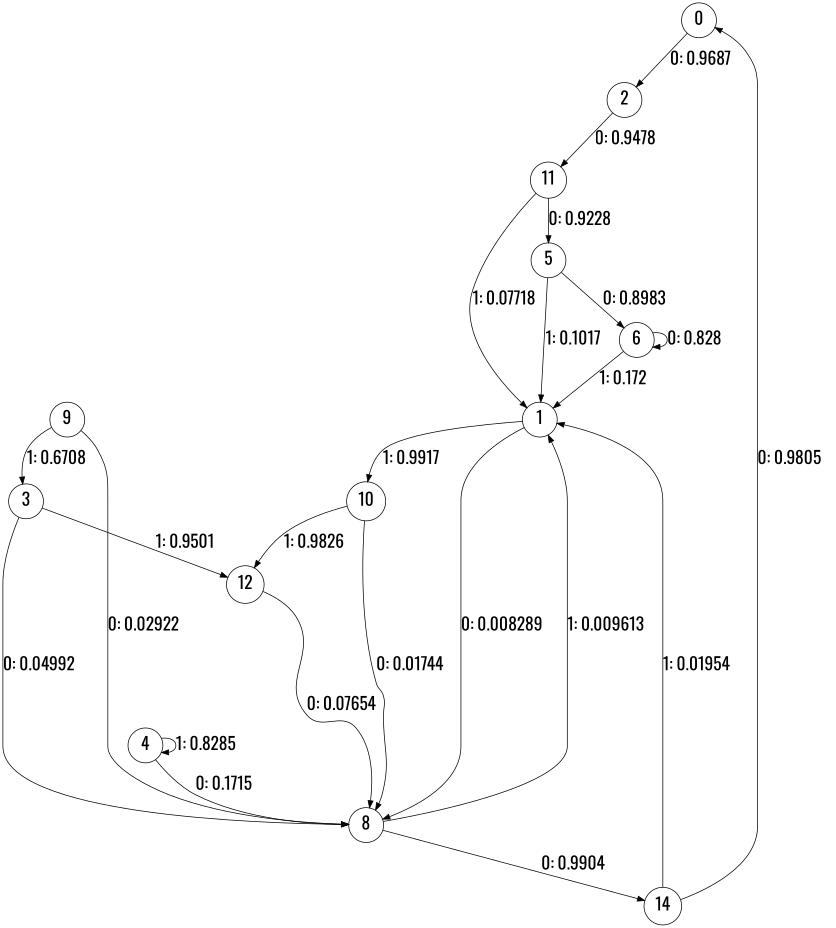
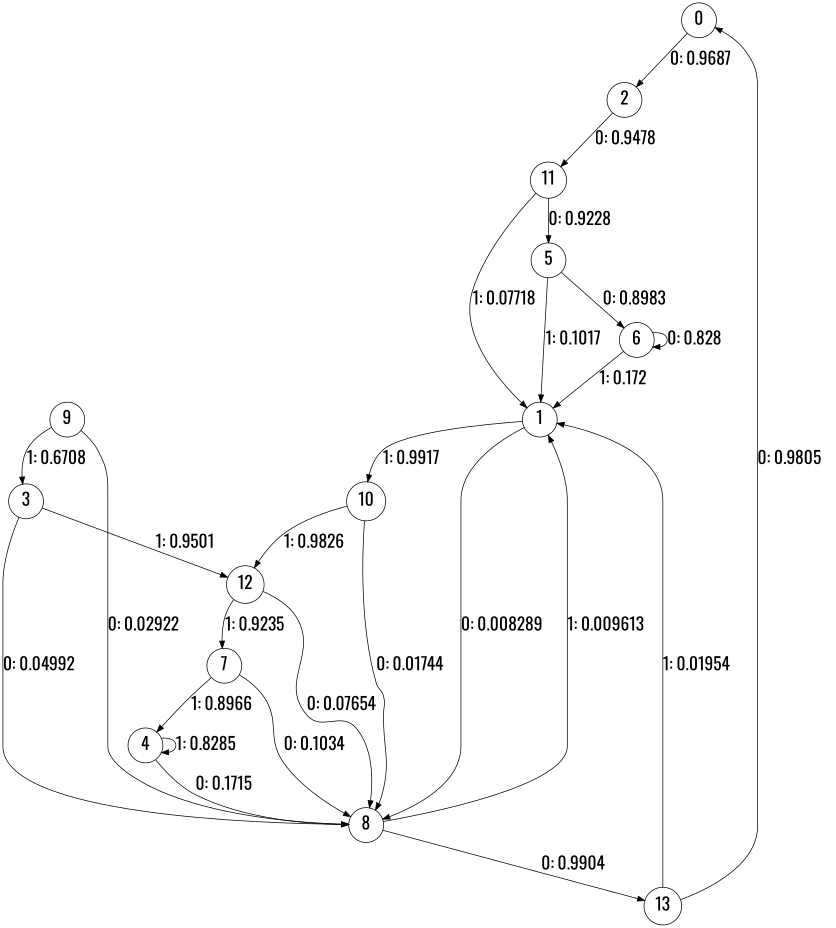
node "7": added
node "14": label "14" -> "13"
